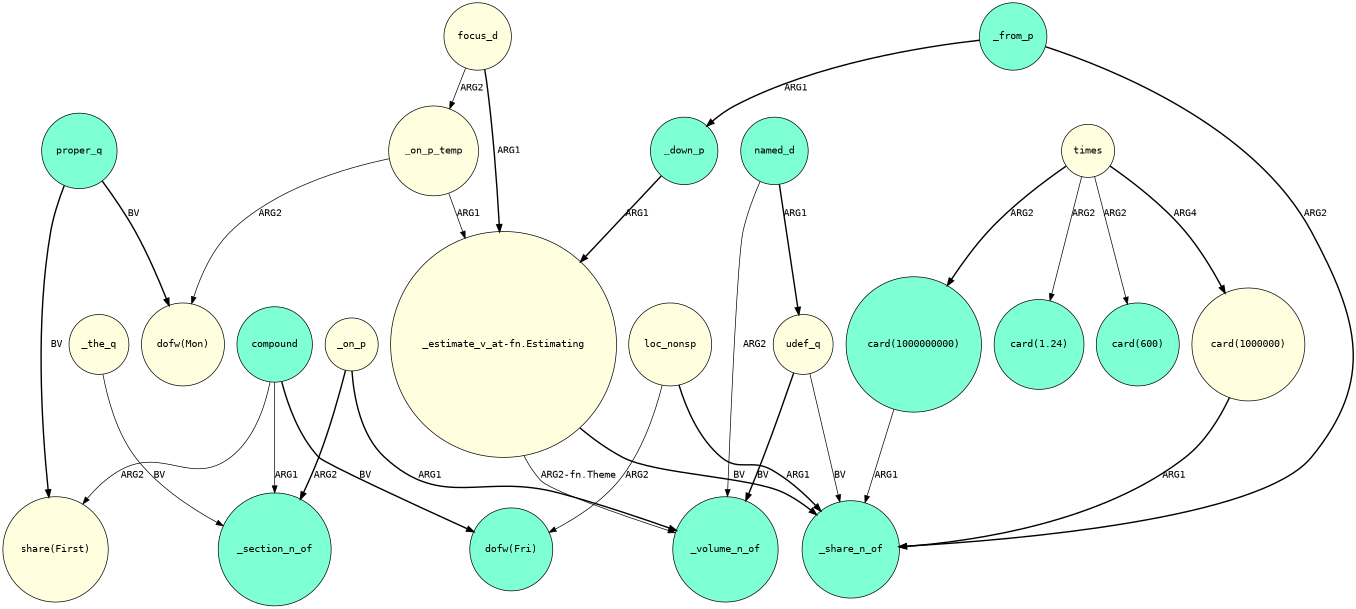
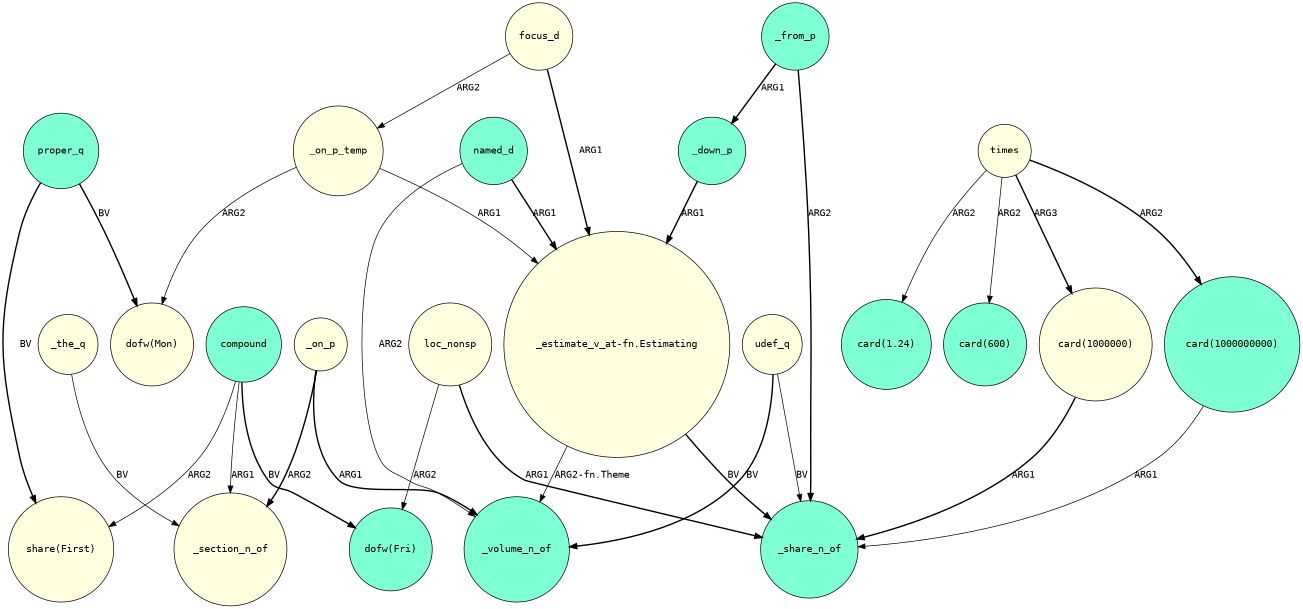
edge "times" -> "card(1000000)": label "ARG4" -> "ARG3"
edge "named_d" -> "udef_q": now "named_d" -> "_estimate_v_at-fn.Estimating"
node "_section_n_of": fillcolor aquamarine -> lightyellow
